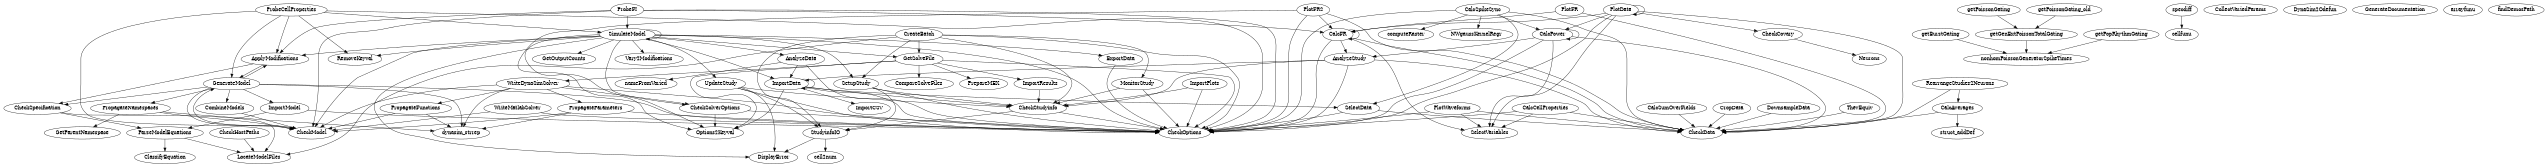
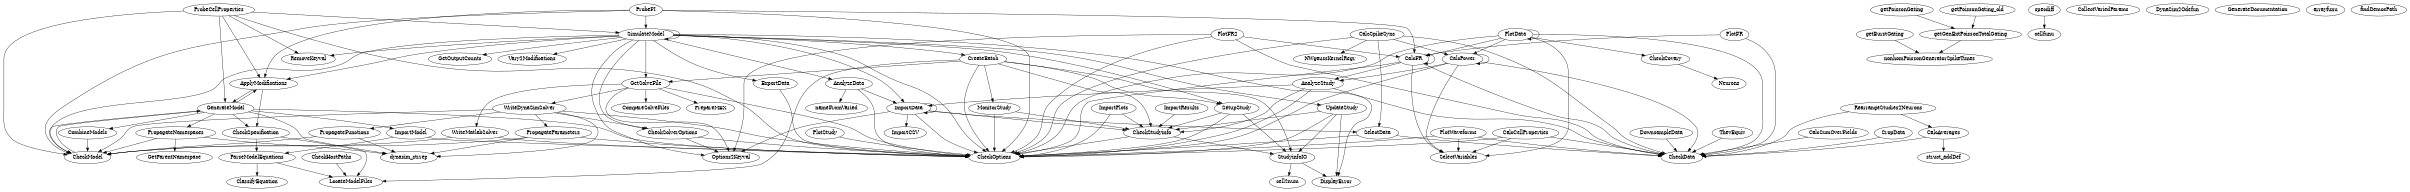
node "computeRaster": removed
node "getPopRhythmGating": removed
edge "SimulateModel" -> "CreateBatch": added
edge "GetSolveFile" -> "ImportResults": now "GetSolveFile" -> "WriteMatlabSolver"
node "PlotStudy": added
